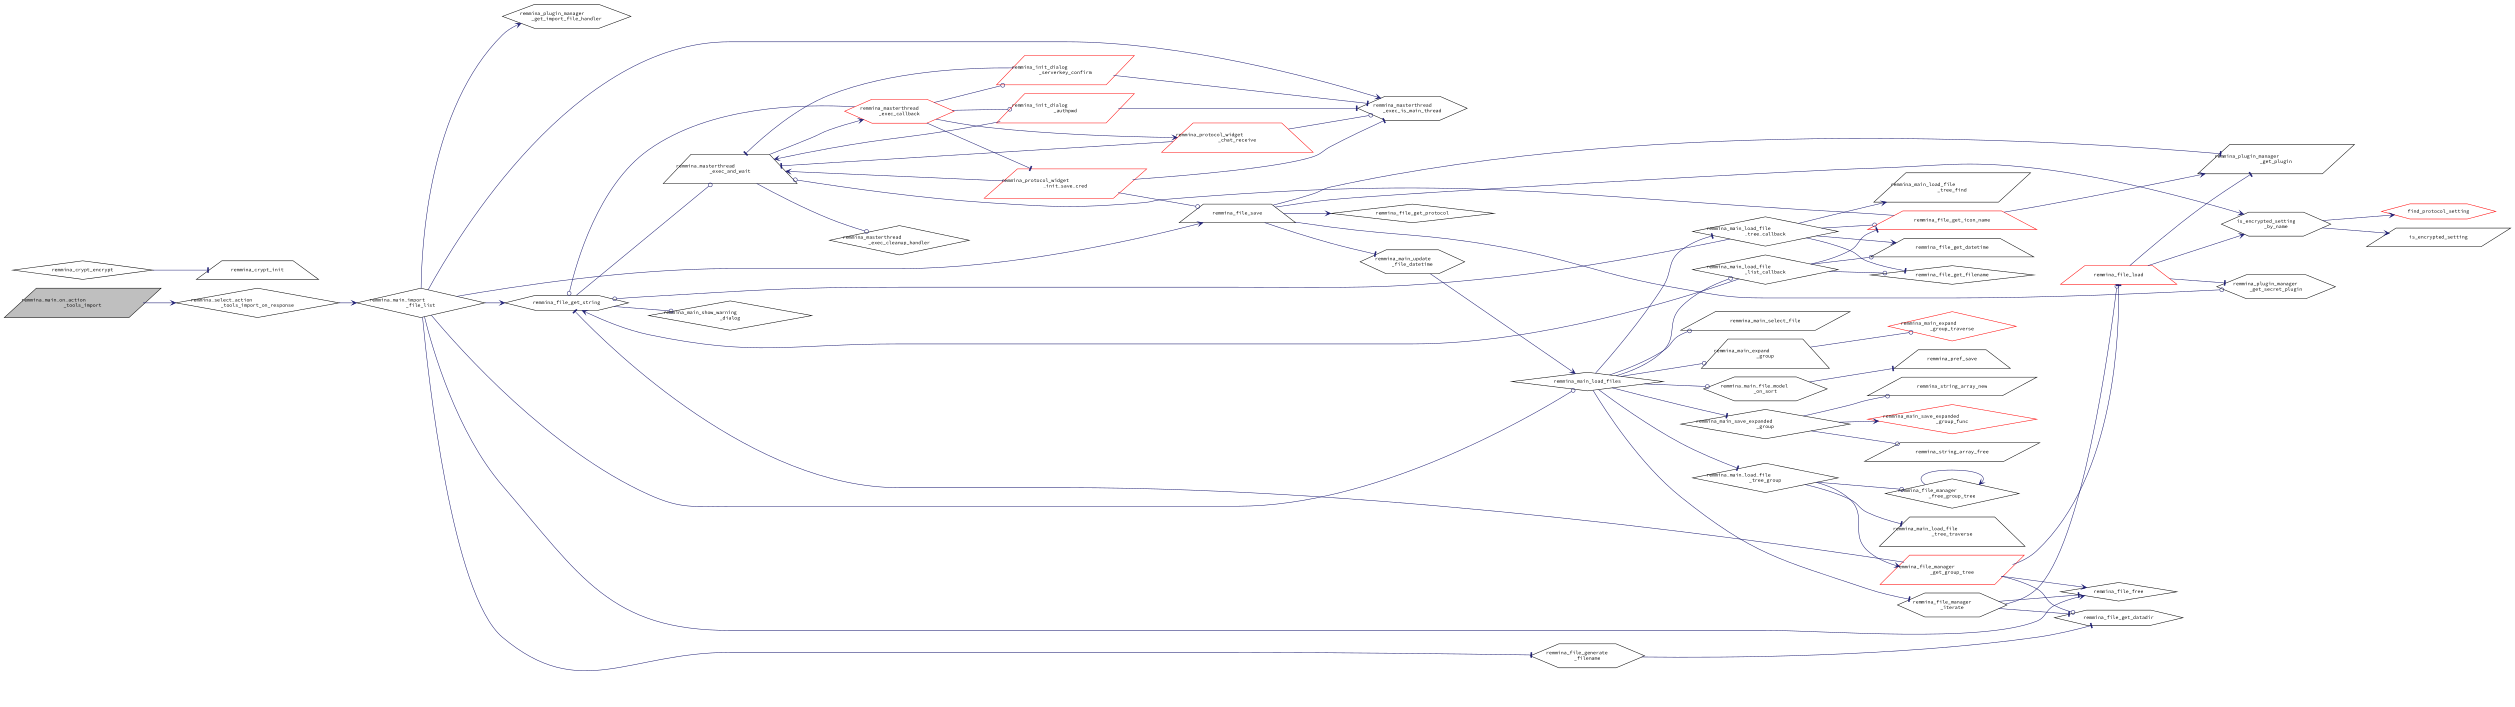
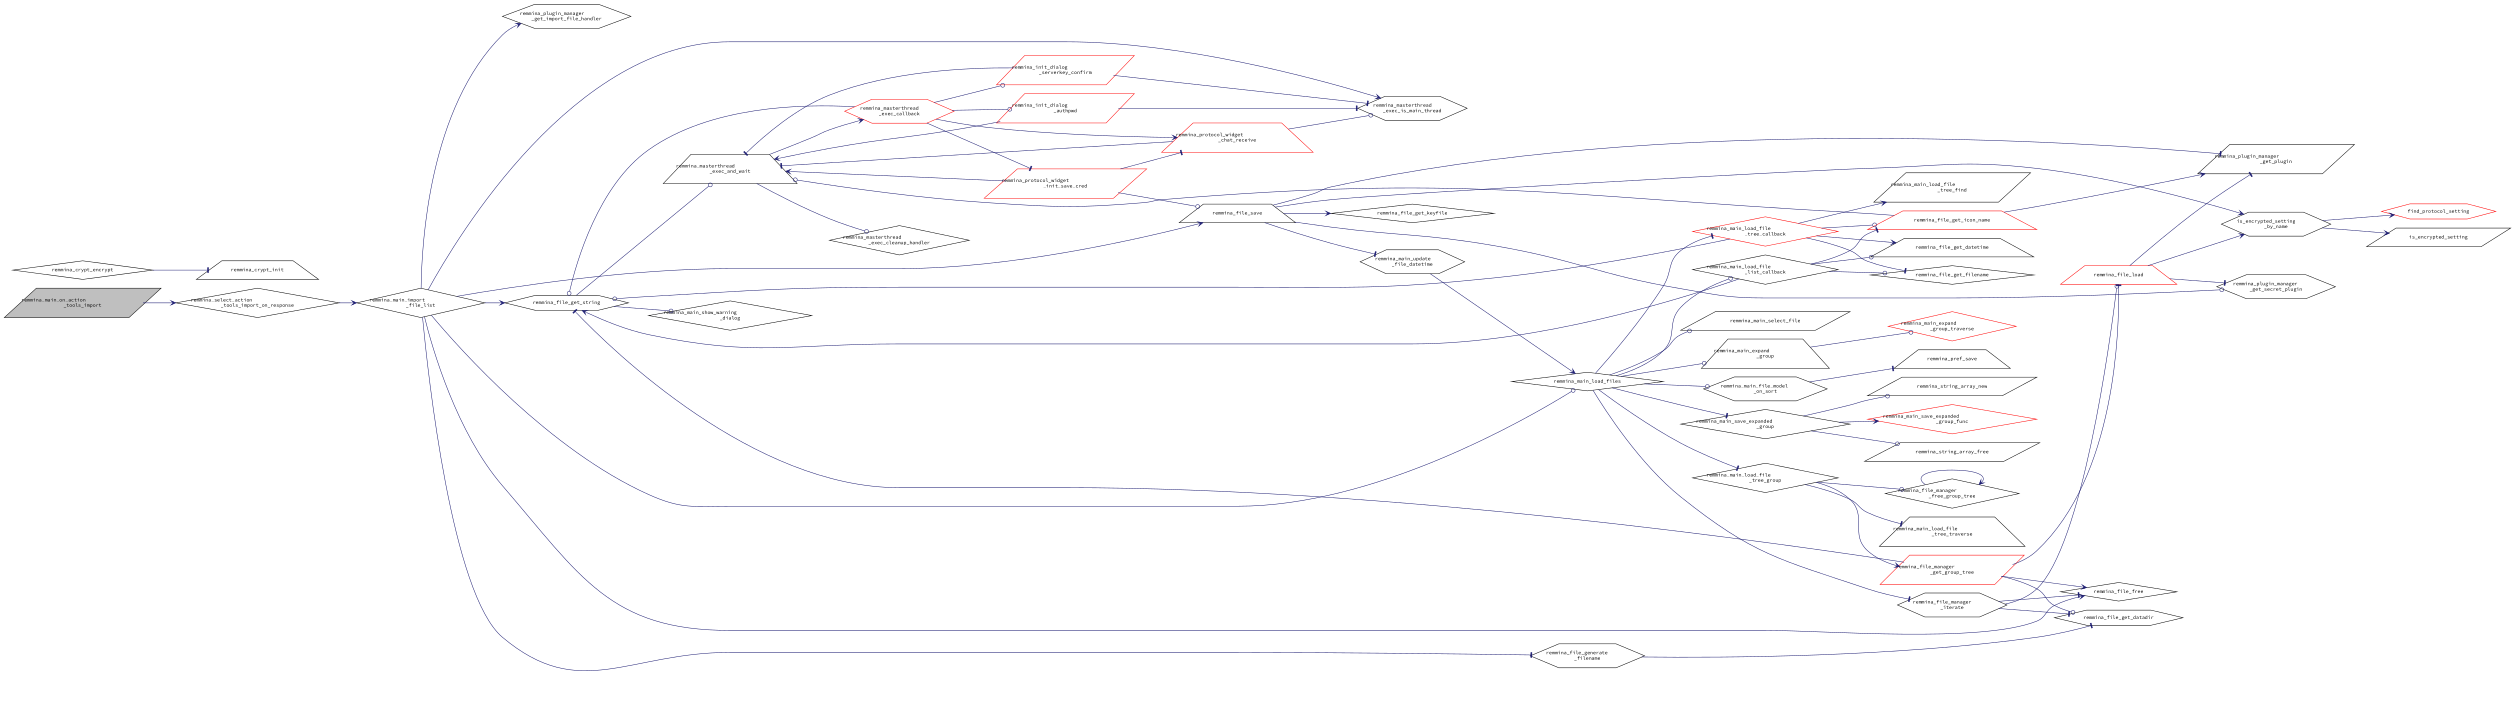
edge "remmina_protocol_widget _init_save_cred" -> "remmina_masterthread _exec_is_main_thread": now "remmina_protocol_widget _init_save_cred" -> "remmina_protocol_widget _chat_receive"
node "remmina_file_get_protocol": label "remmina_file_get_protocol" -> "remmina_file_get_keyfile"
node "remmina_main_load_file _tree_callback": color black -> red
